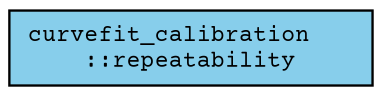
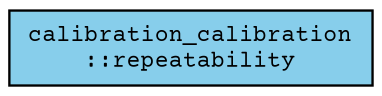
node "curvefit_calibration ::repeatability": label "curvefit_calibration ::repeatability" -> "calibration_calibration ::repeatability"
